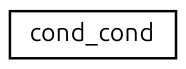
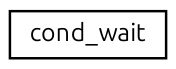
node "cond_cond": label "cond_cond" -> "cond_wait"
